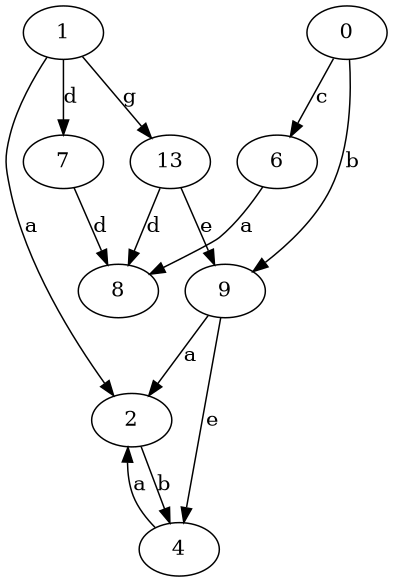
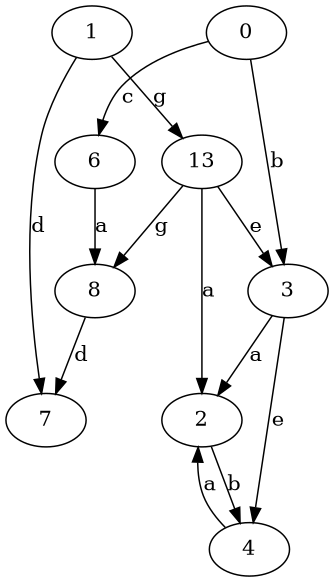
edge "7" -> "8": reversed
edge "1" -> "2": now "13" -> "2"
edge "13" -> "8": label "d" -> "g"
node "9": label "9" -> "3"
